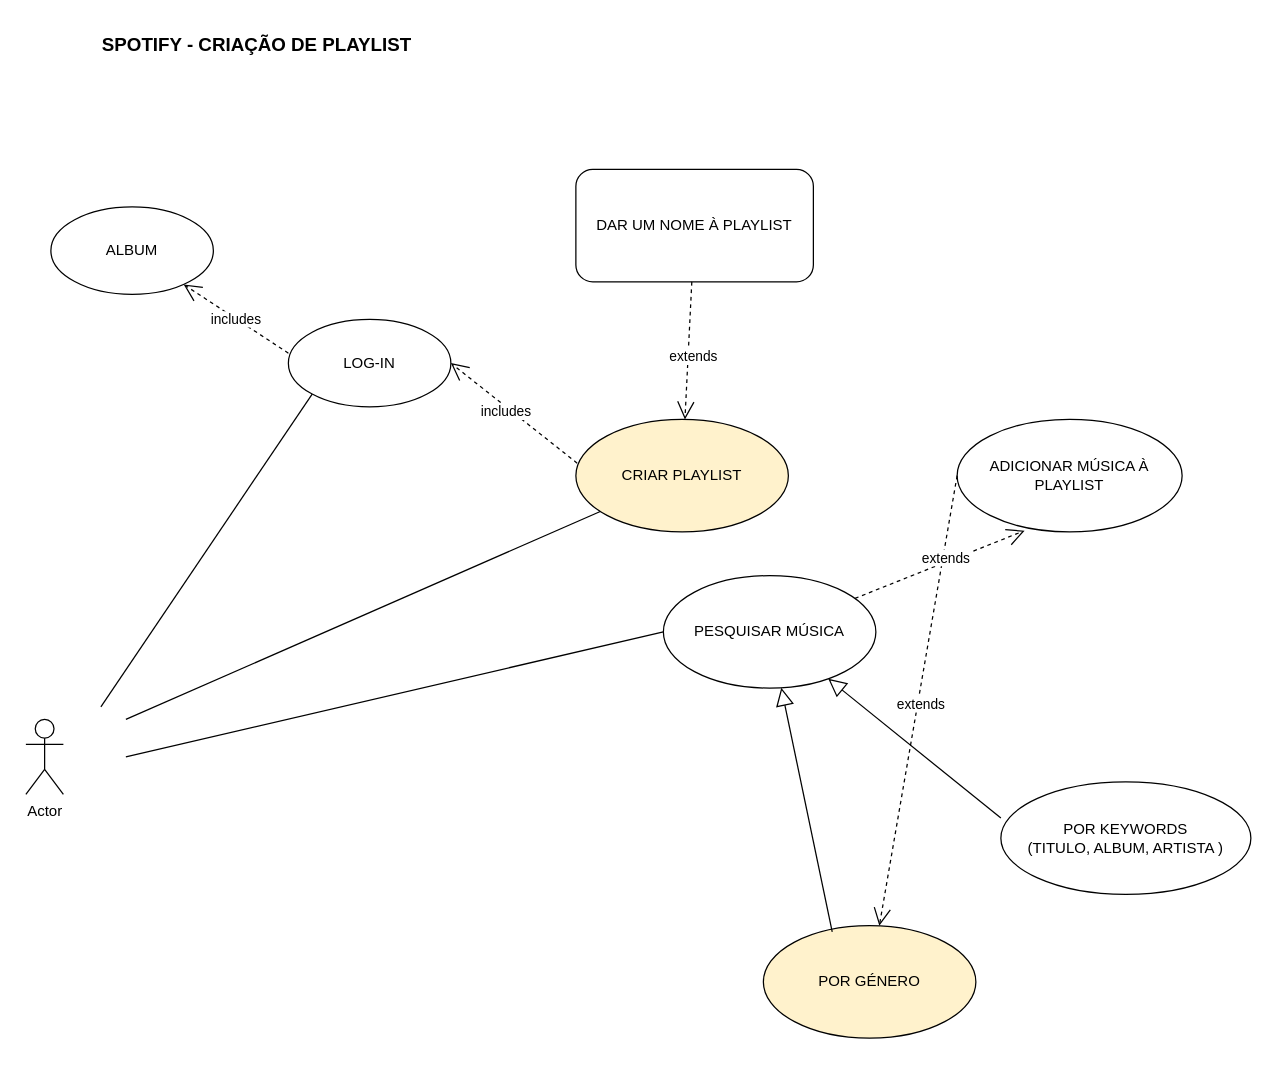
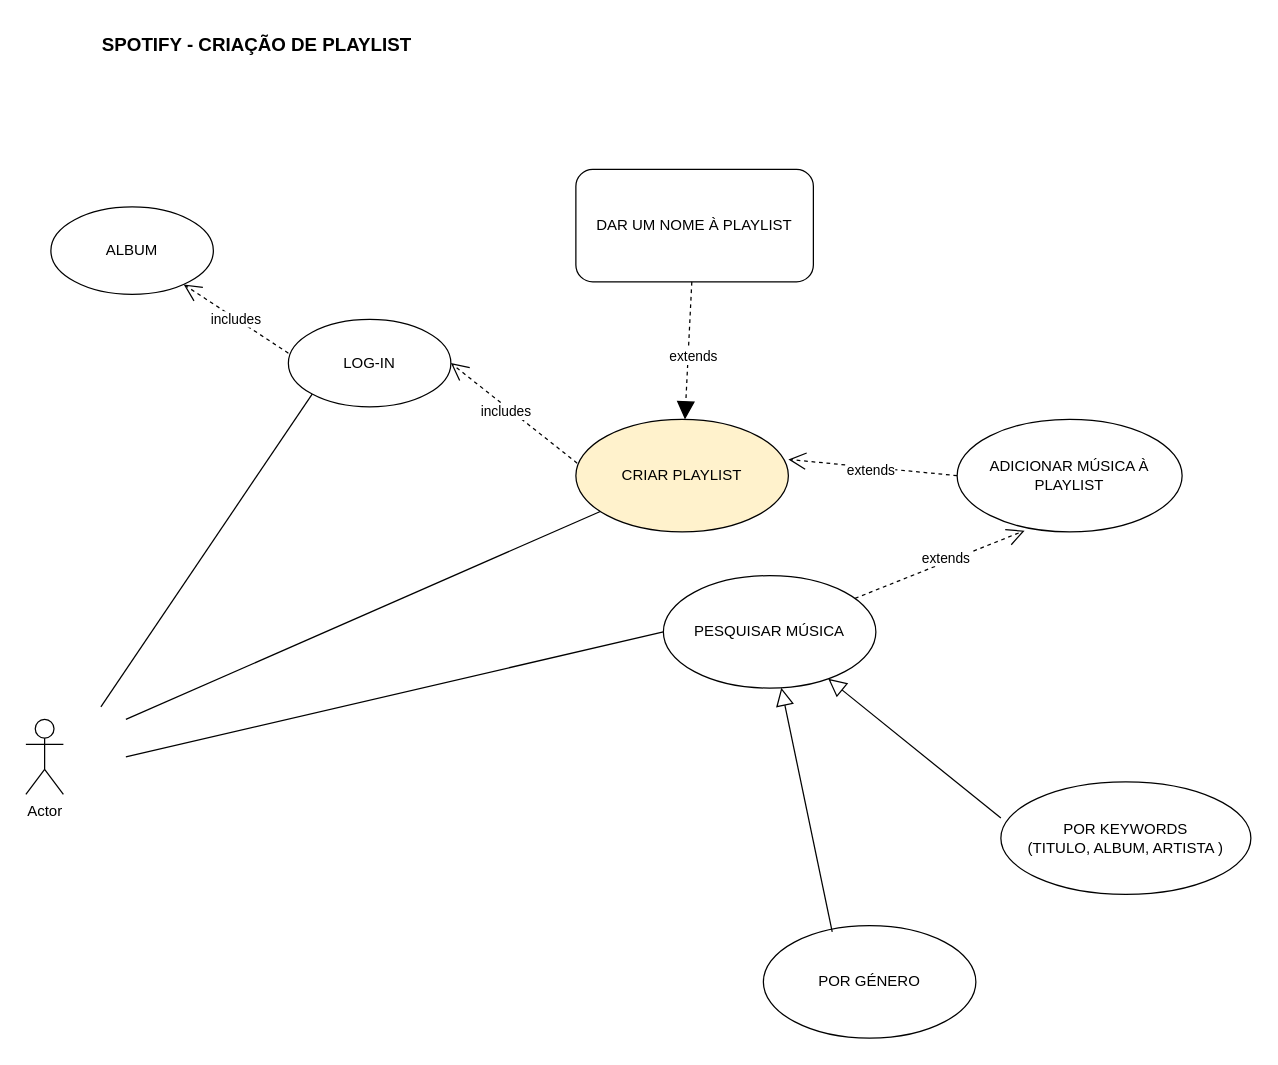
edge "DAR UM NOME À PLAYLIST" -> "CRIAR PLAYLIST": arrowhead open -> block
edge "ADICIONAR MÚSICA À PLAYLIST" -> "POR GÉNERO": now "ADICIONAR MÚSICA À PLAYLIST" -> "CRIAR PLAYLIST"
node "POR GÉNERO": fillcolor #fff2cc -> #ffffff
